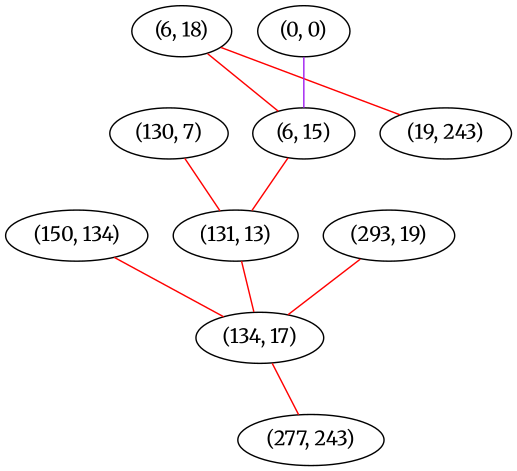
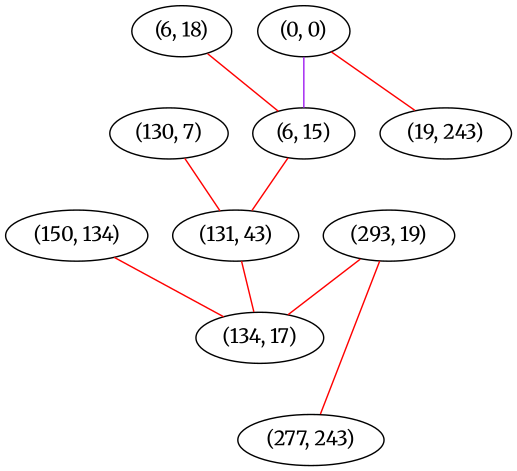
edge "(6, 18)" -- "(19, 243)": now "(0, 0)" -- "(19, 243)"
node "(131, 13)": label "(131, 13)" -> "(131, 43)"
edge "(134, 17)" -- "(277, 243)": now "(293, 19)" -- "(277, 243)"
